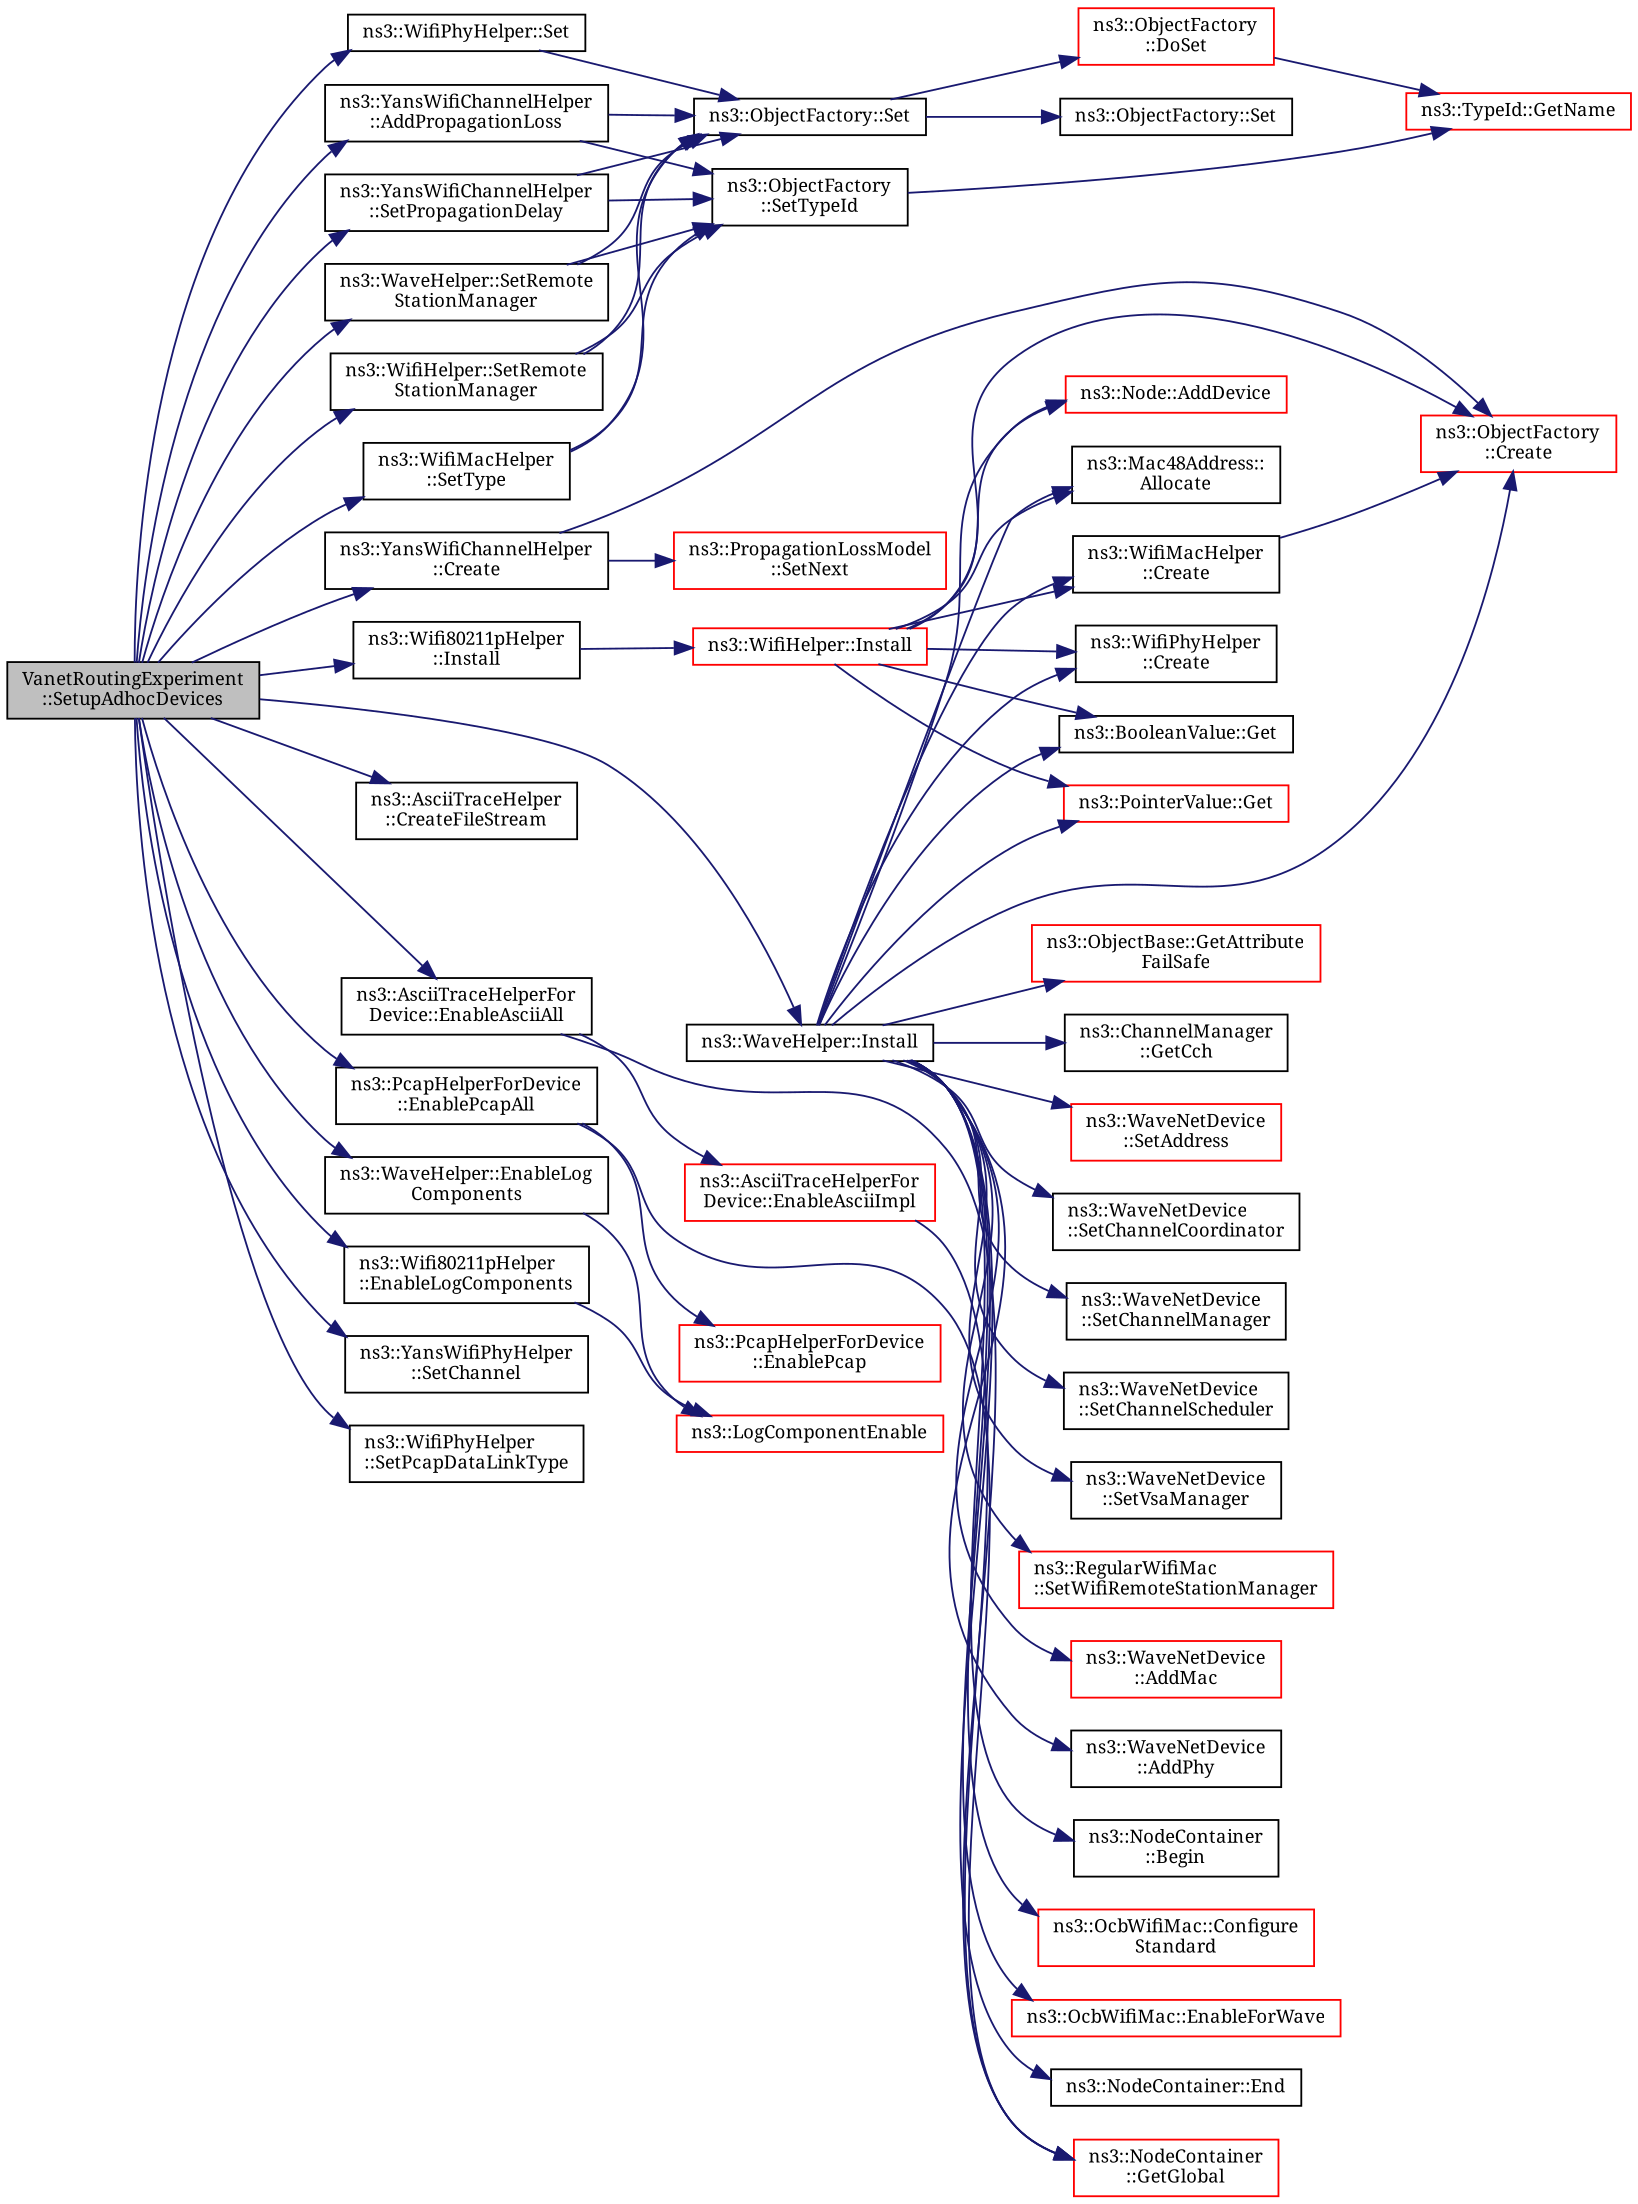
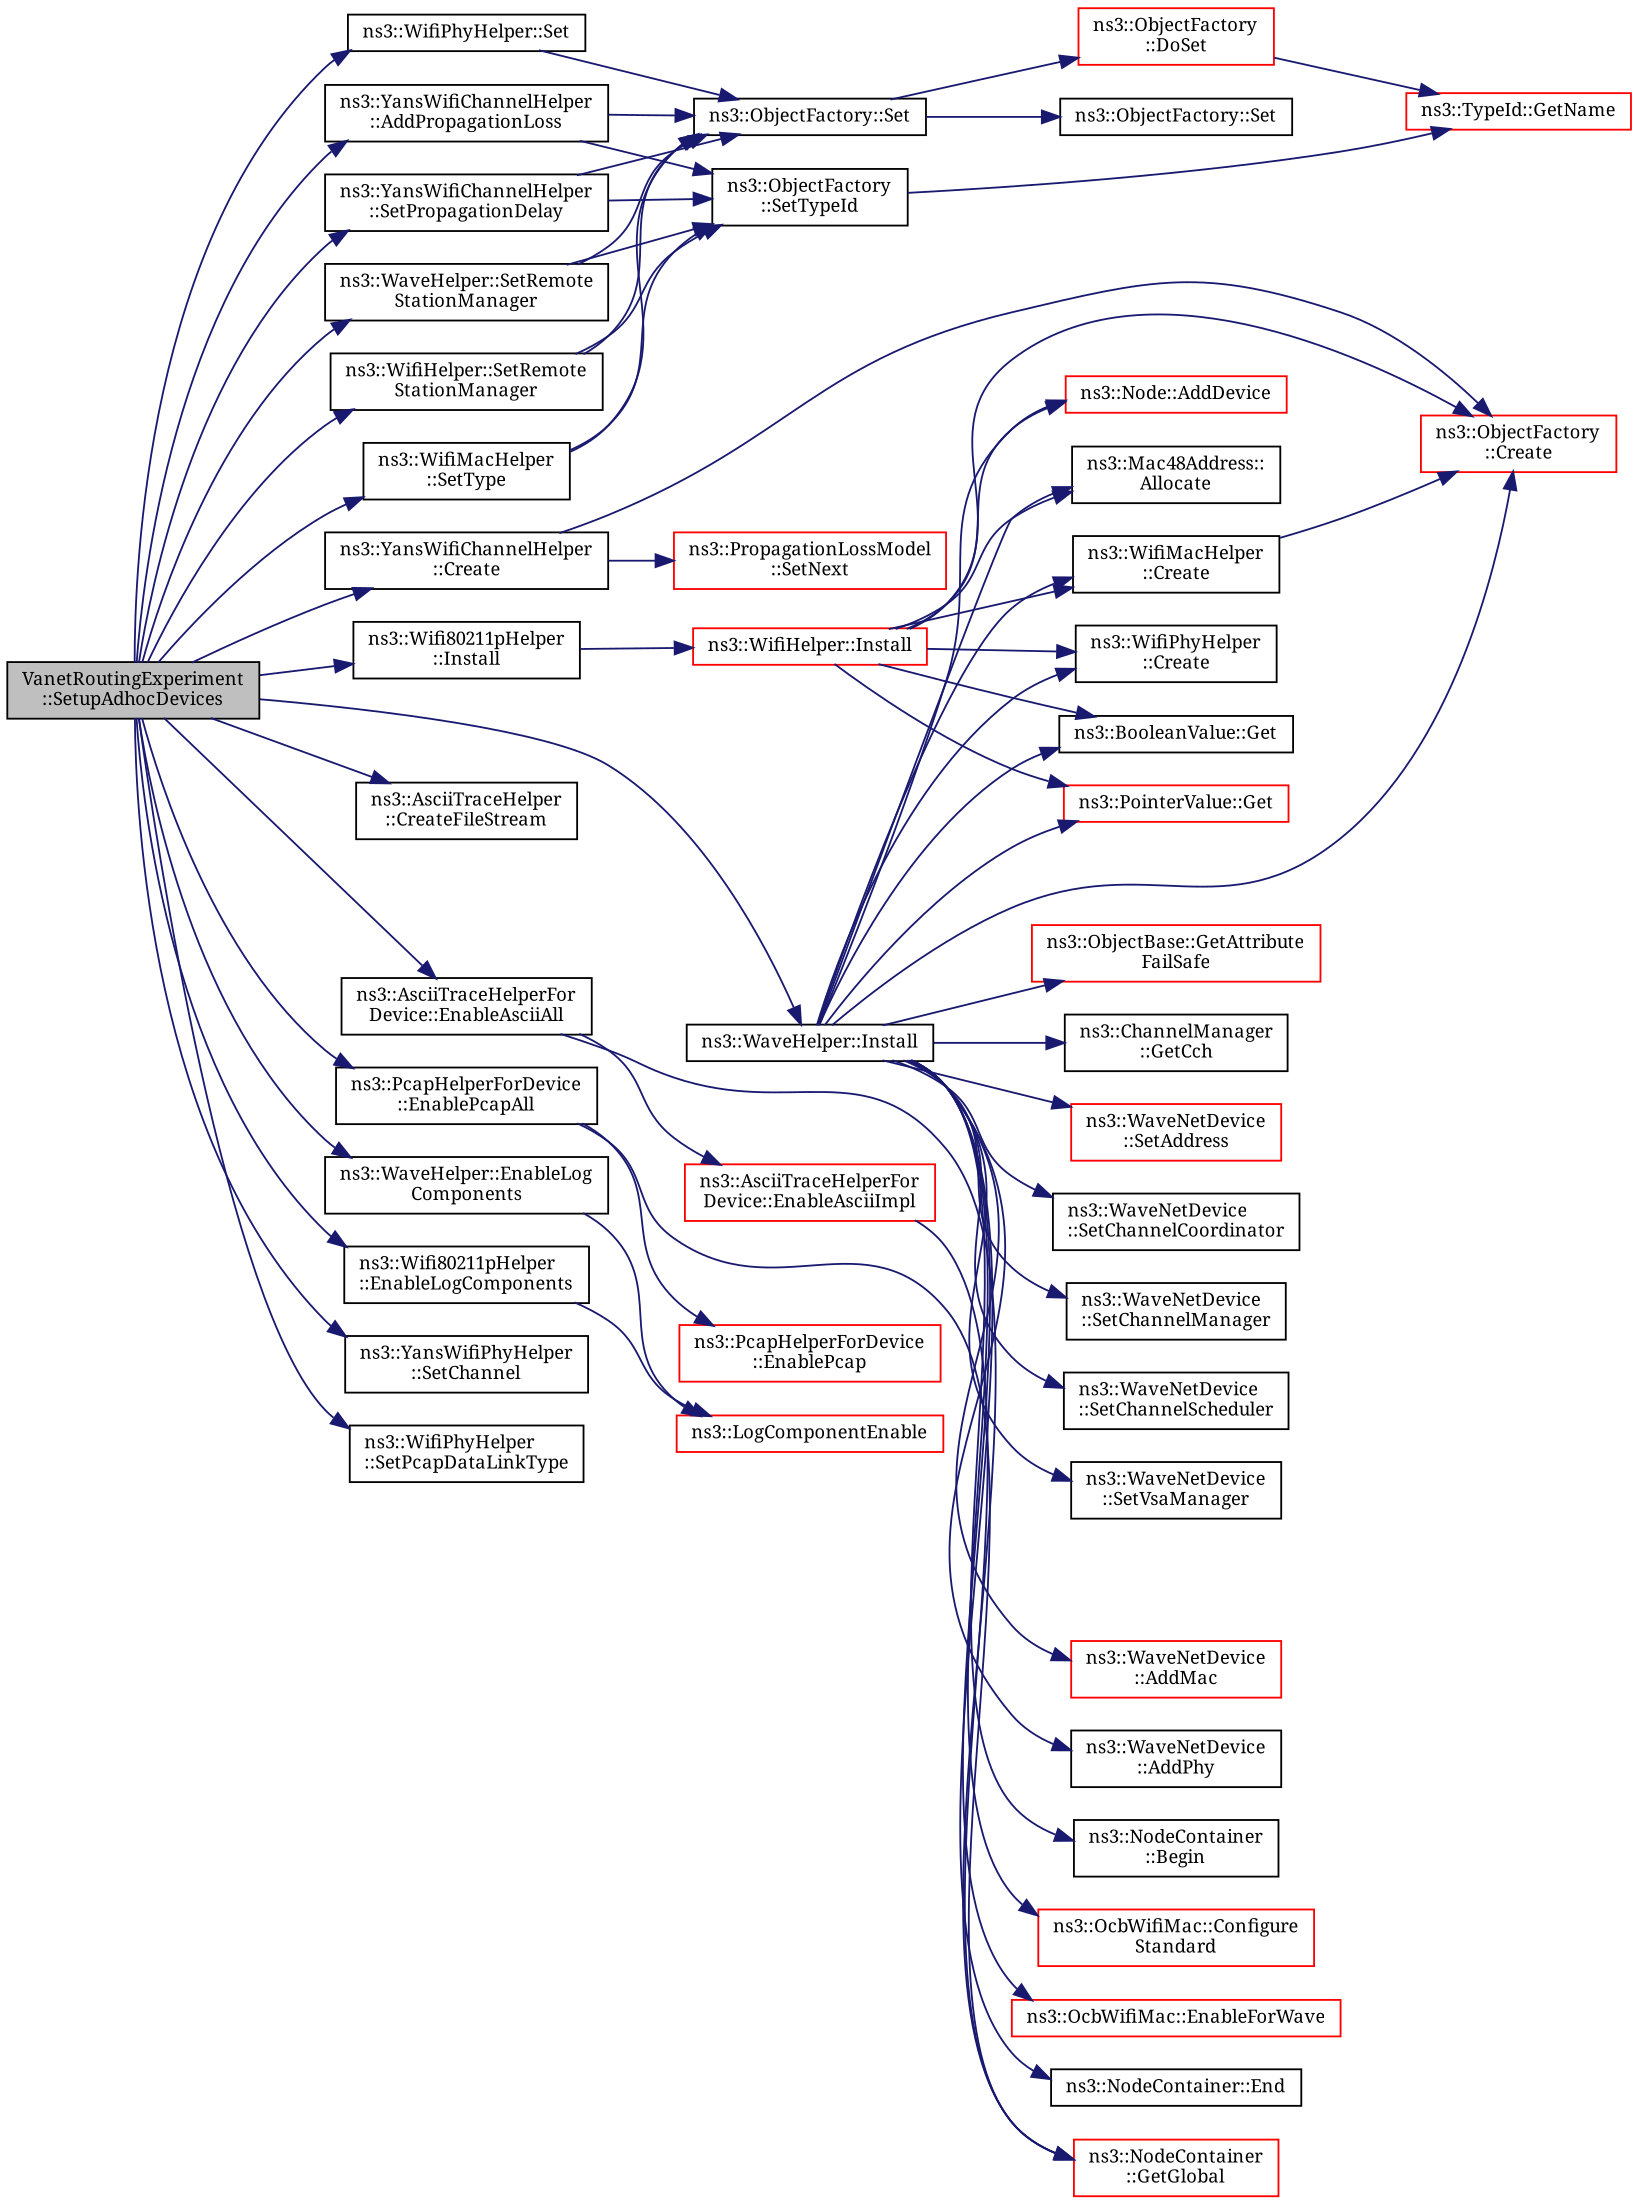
node "ns3::RegularWifiMac ::SetWifiRemoteStationManager": removed
